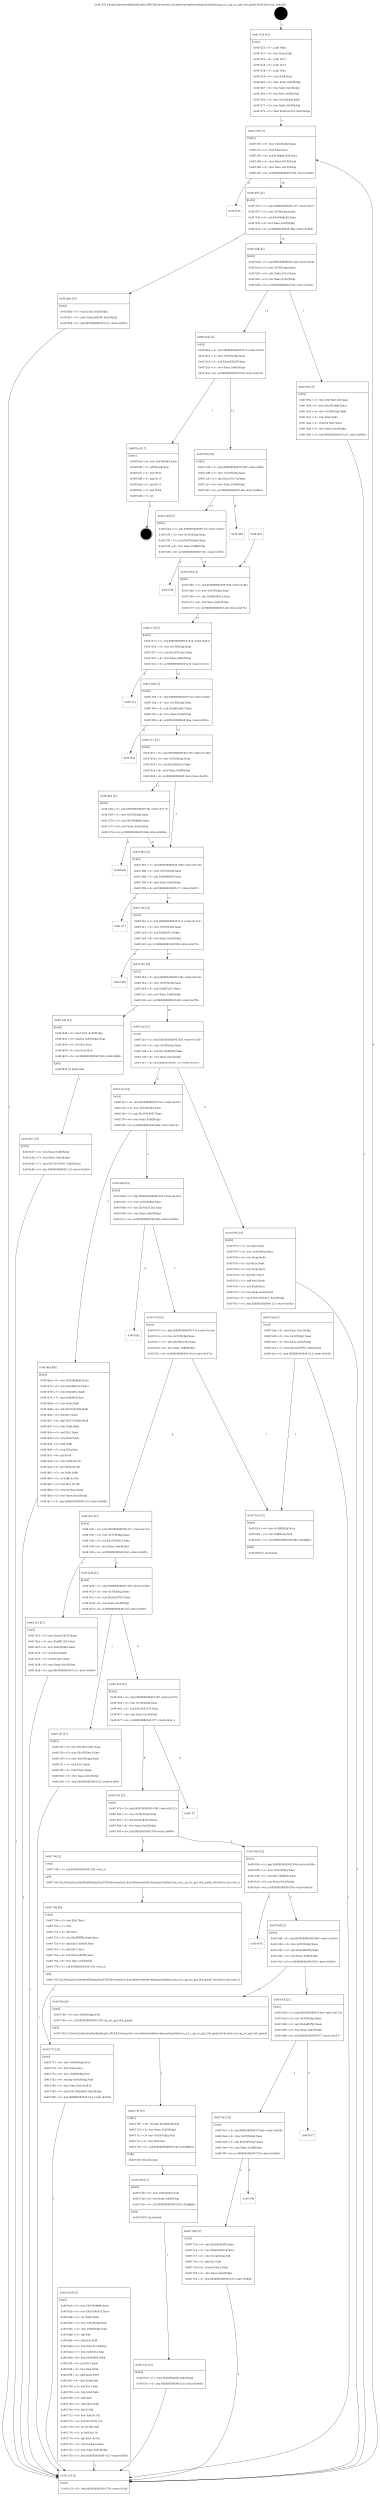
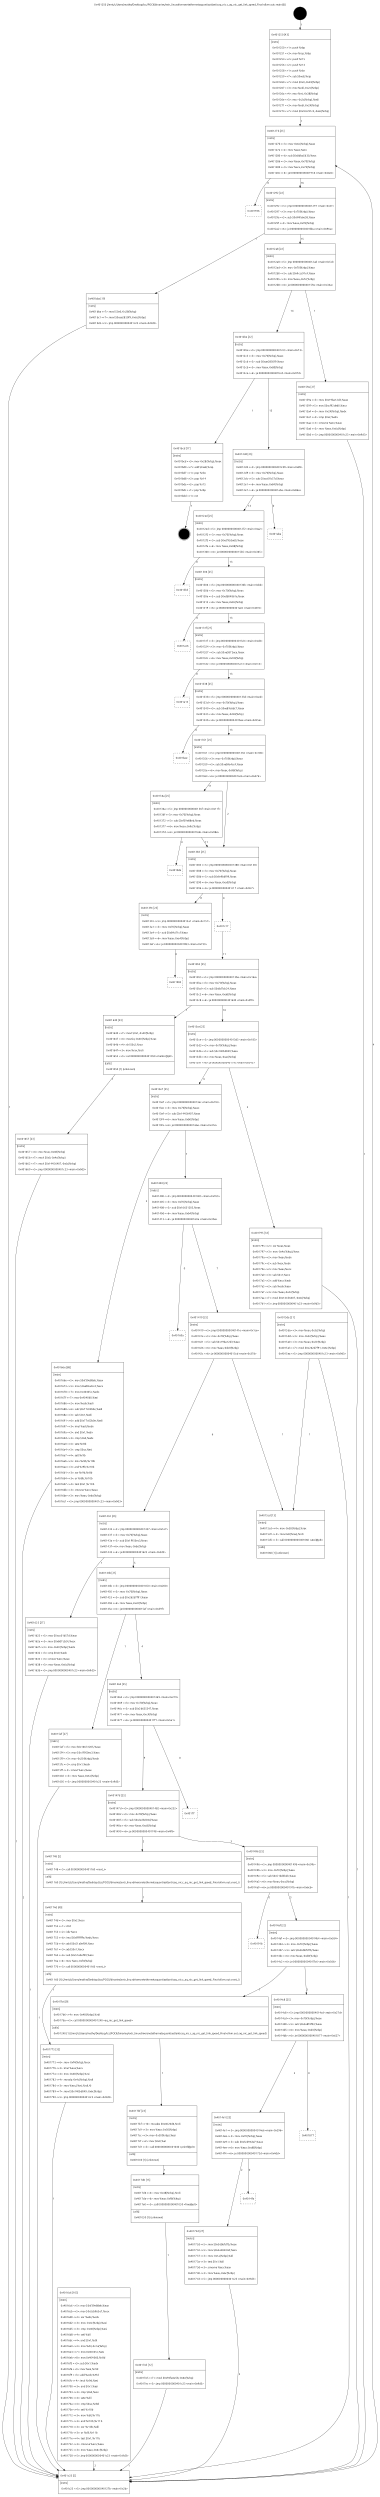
edge "0x401ac6" -> "0x401306 [25]": reversed
edge "0x40139c [25]" -> "0x4013b5 [25]": now "0x401c17" -> "0x4013b5 [25]"
